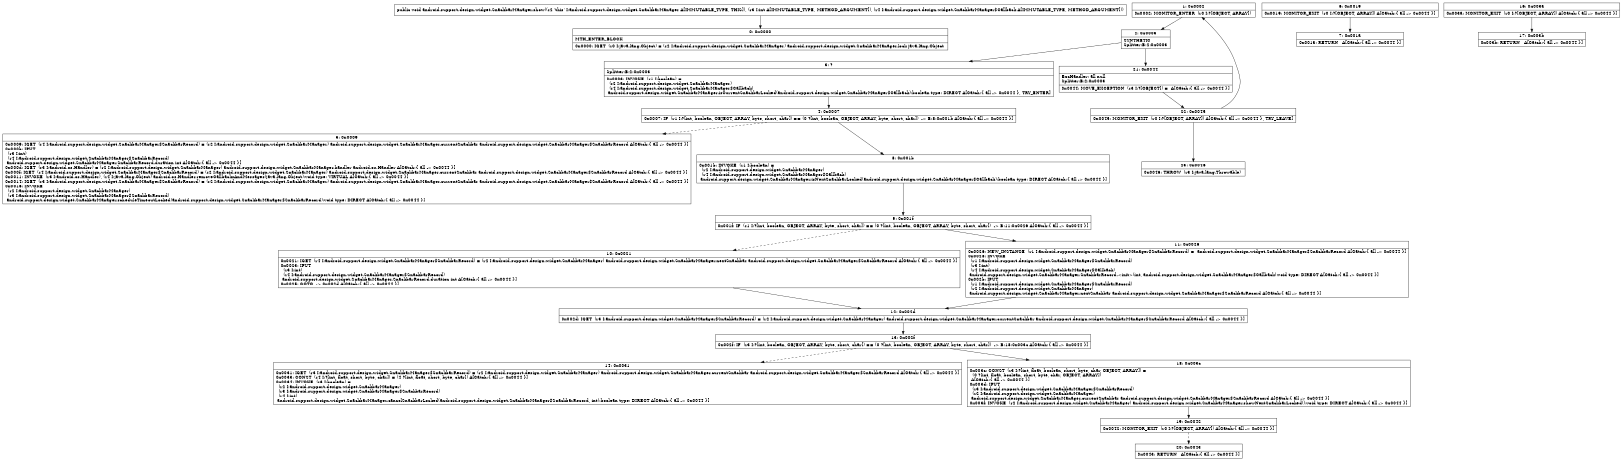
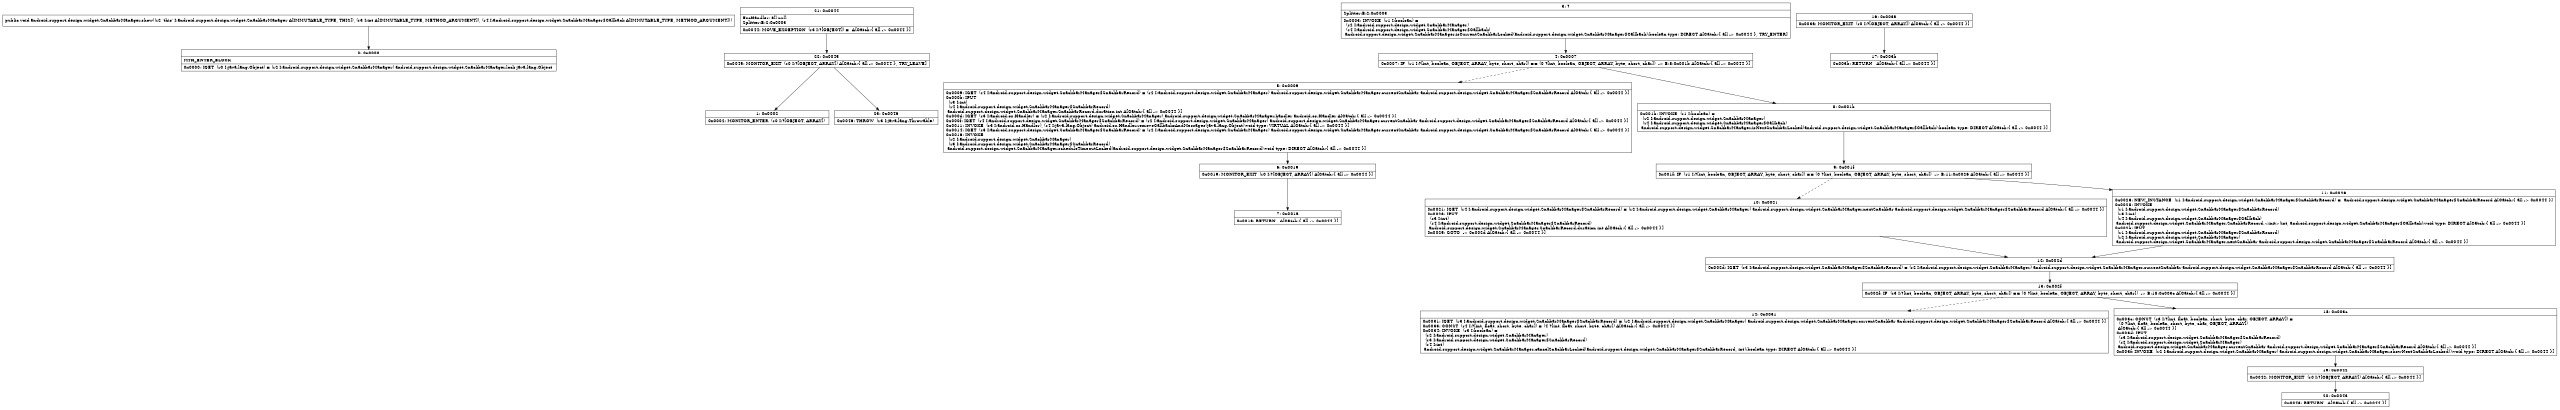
node "2: 0x0003": removed
edge "5: 0x0009" -> "6: 0x0019": added
edge "19: 0x0042" -> "20: 0x0043": style dashed -> solid
